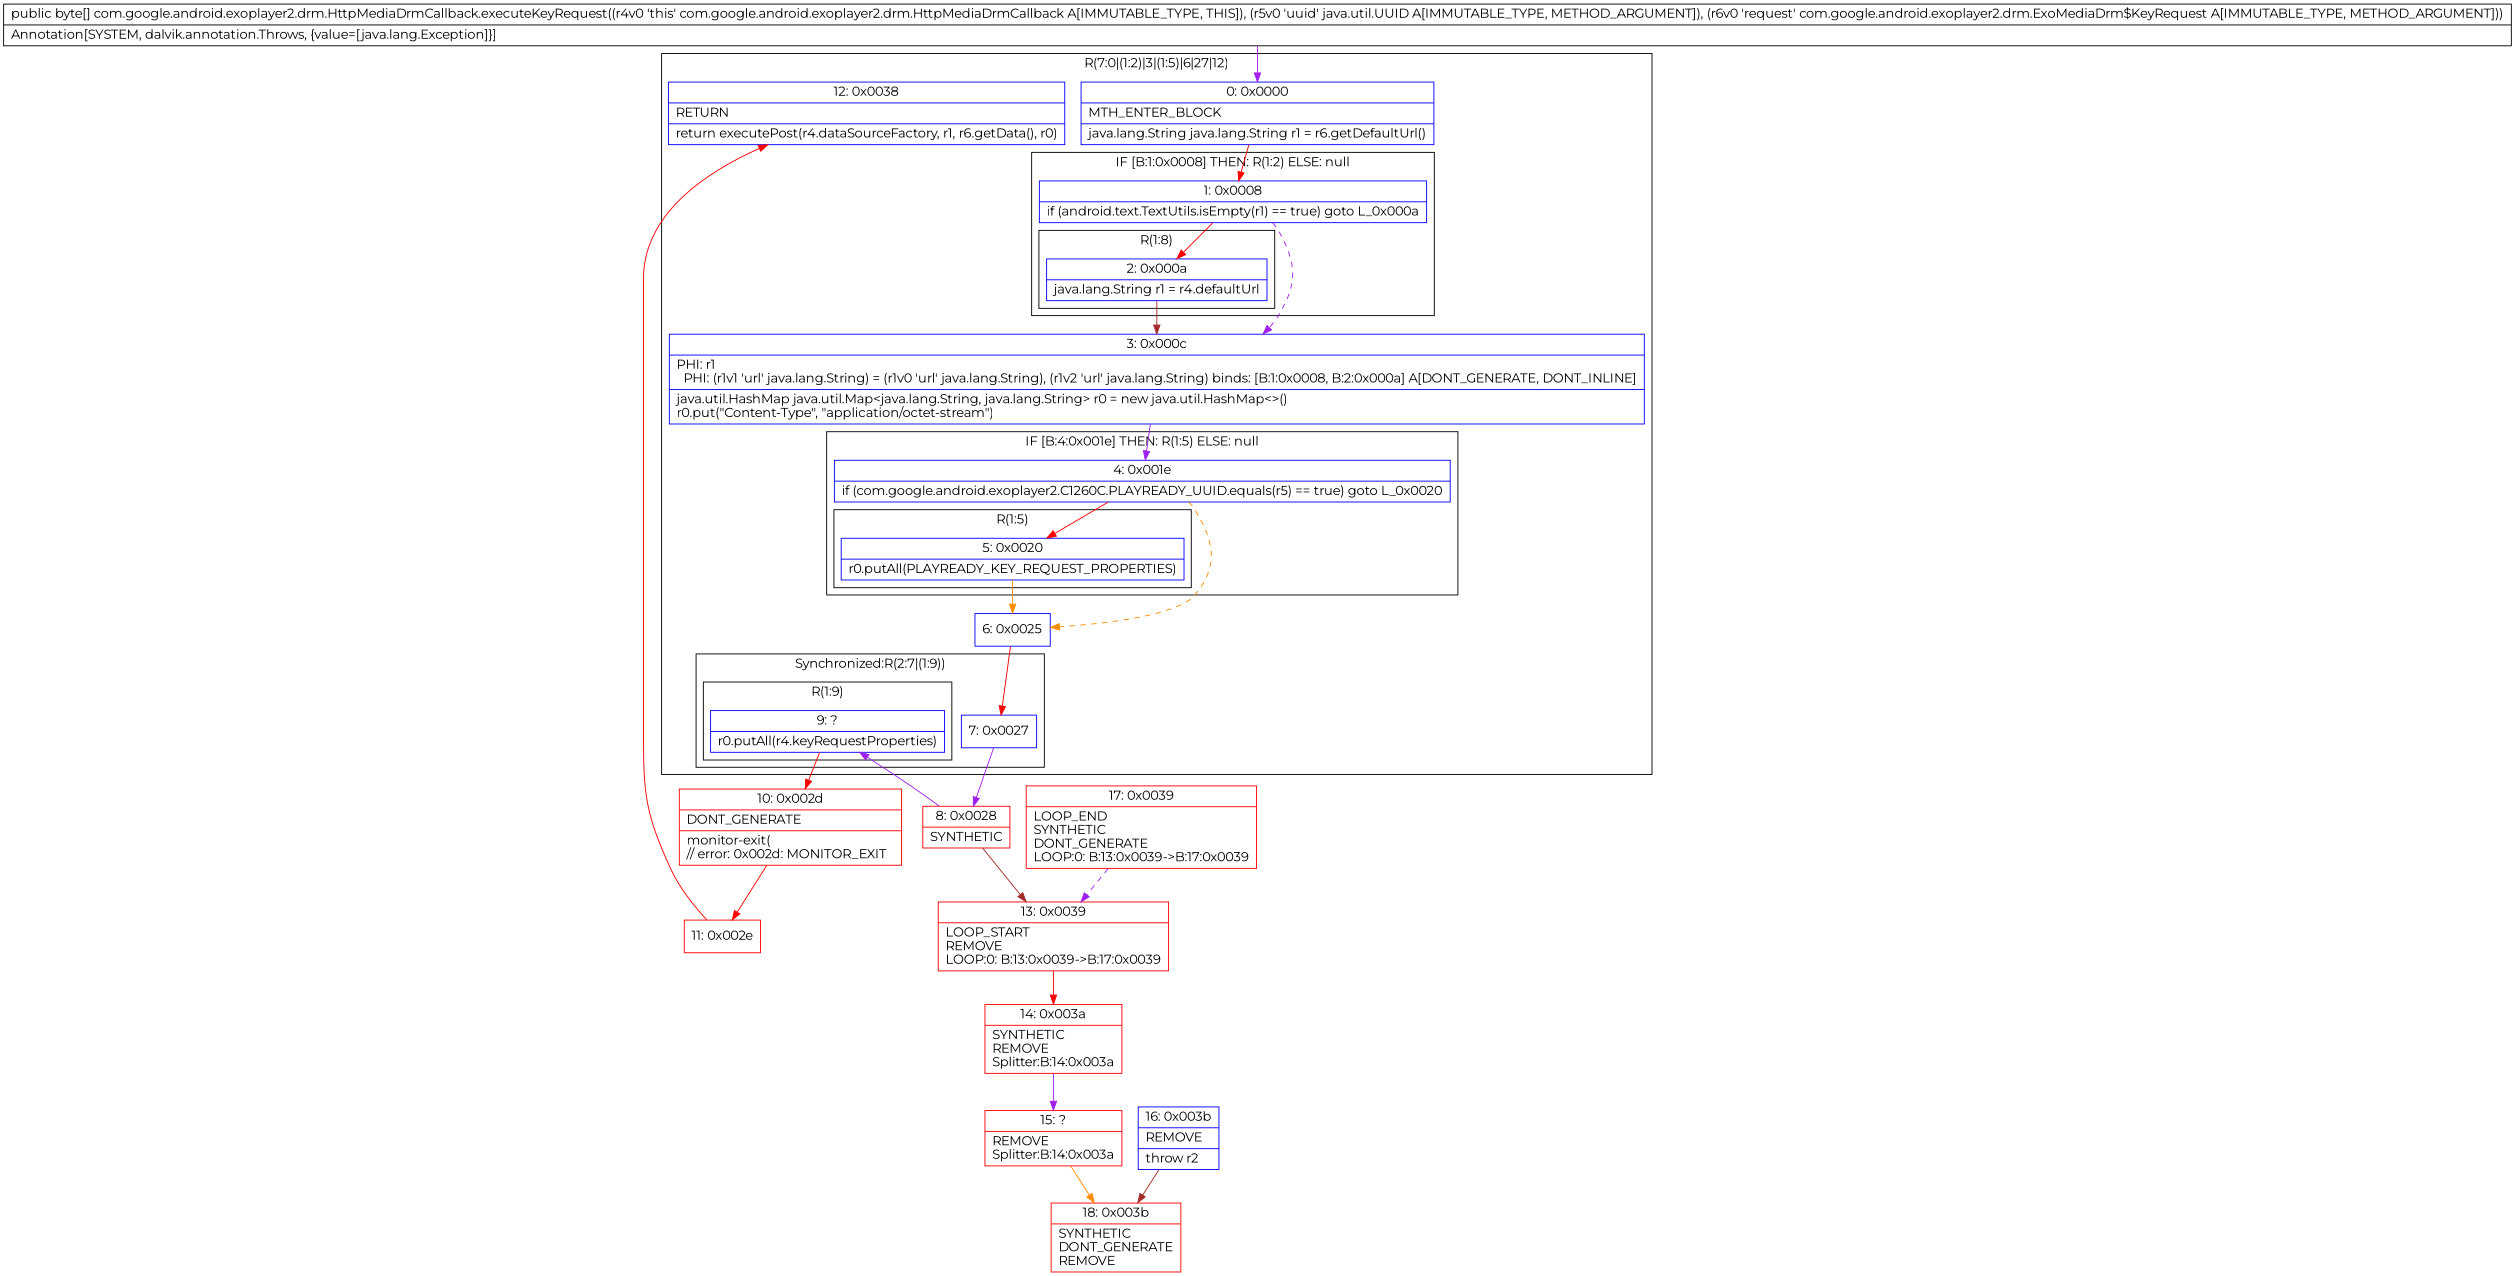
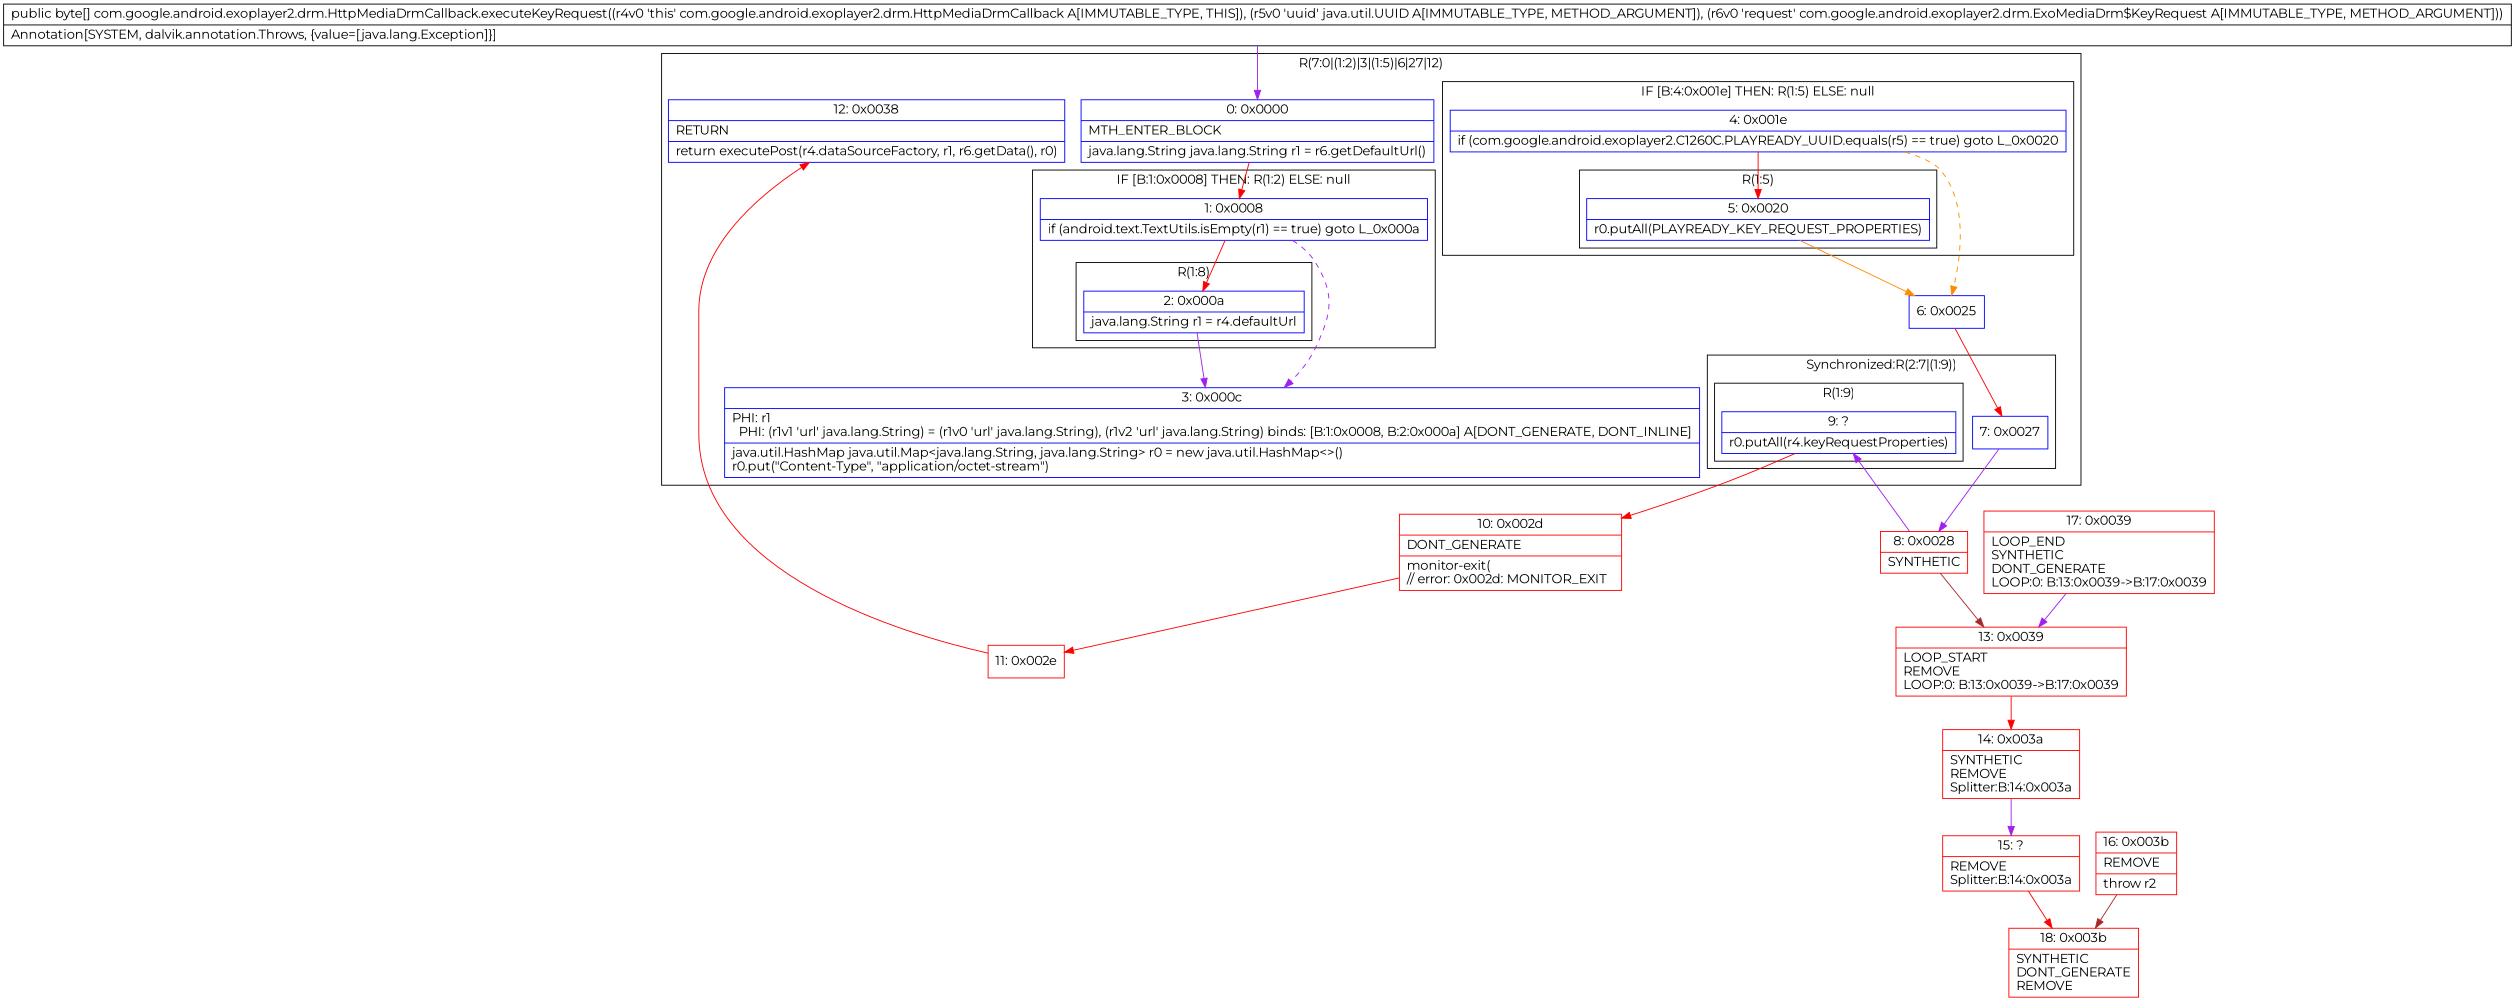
edge "2: 0x000a" -> "3: 0x000c": color brown -> purple
edge "3: 0x000c" -> "4: 0x001e": removed
edge "17: 0x0039" -> "13: 0x0039": style dashed -> solid
node "16: 0x003b": color blue -> red
edge "15: ?" -> "18: 0x003b": color darkorange -> red
